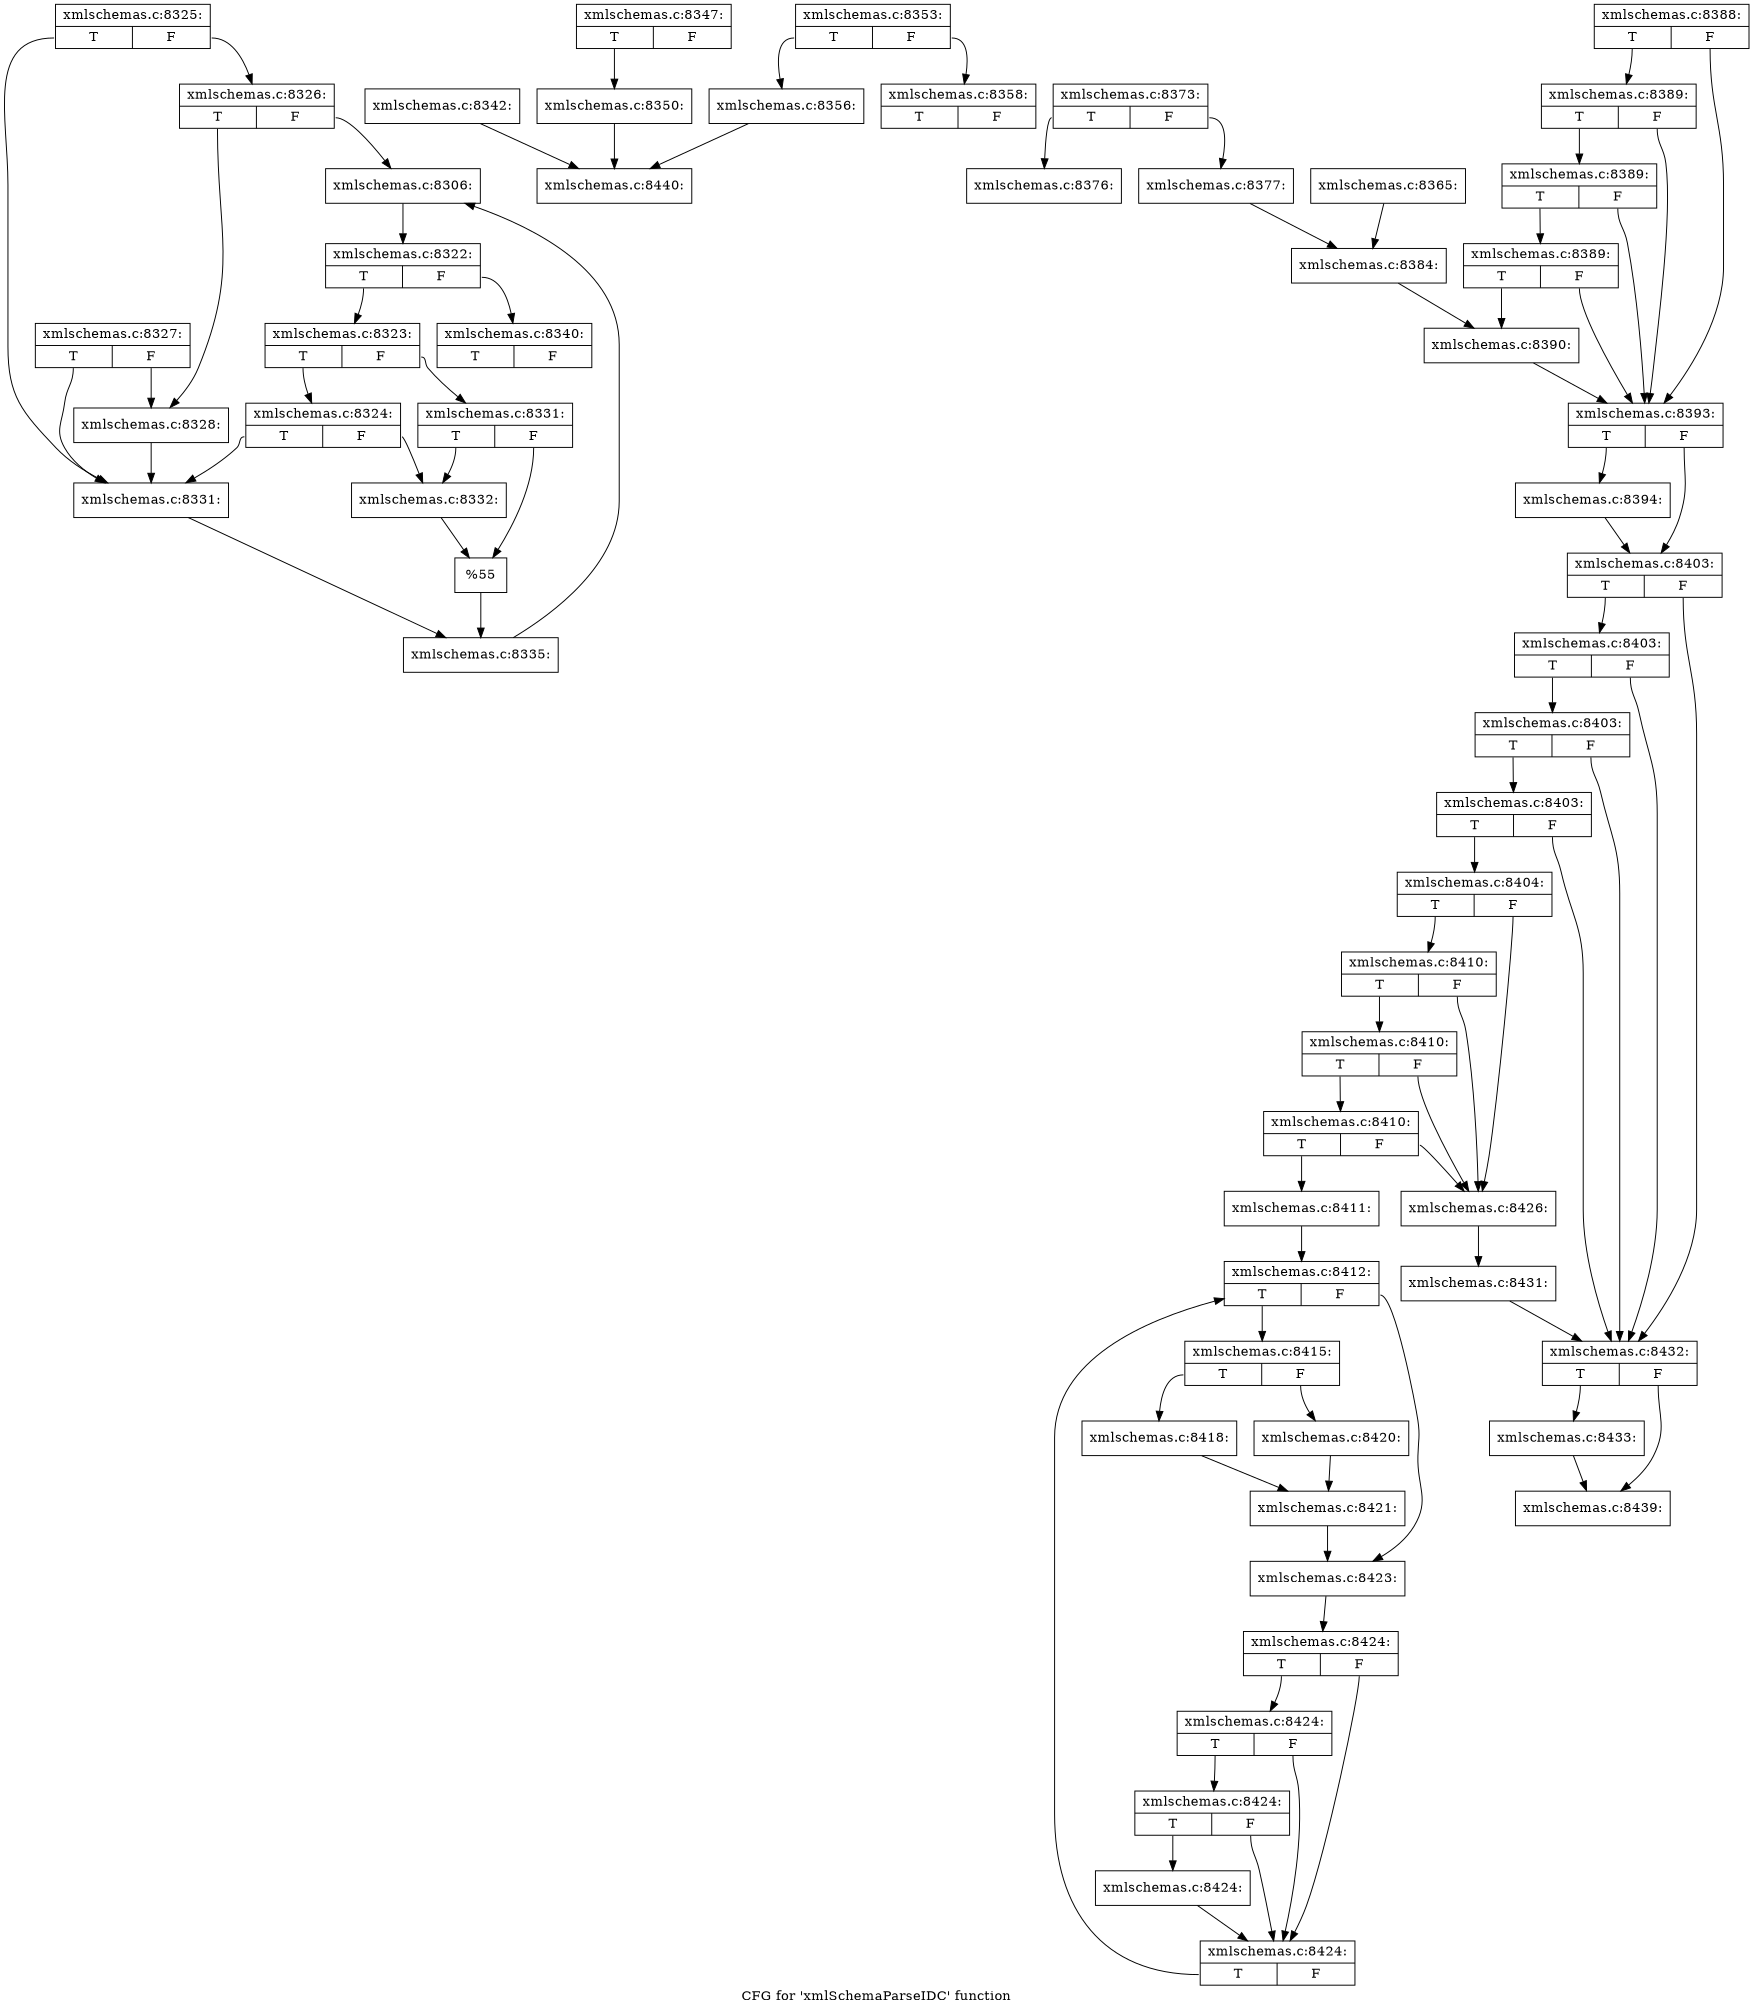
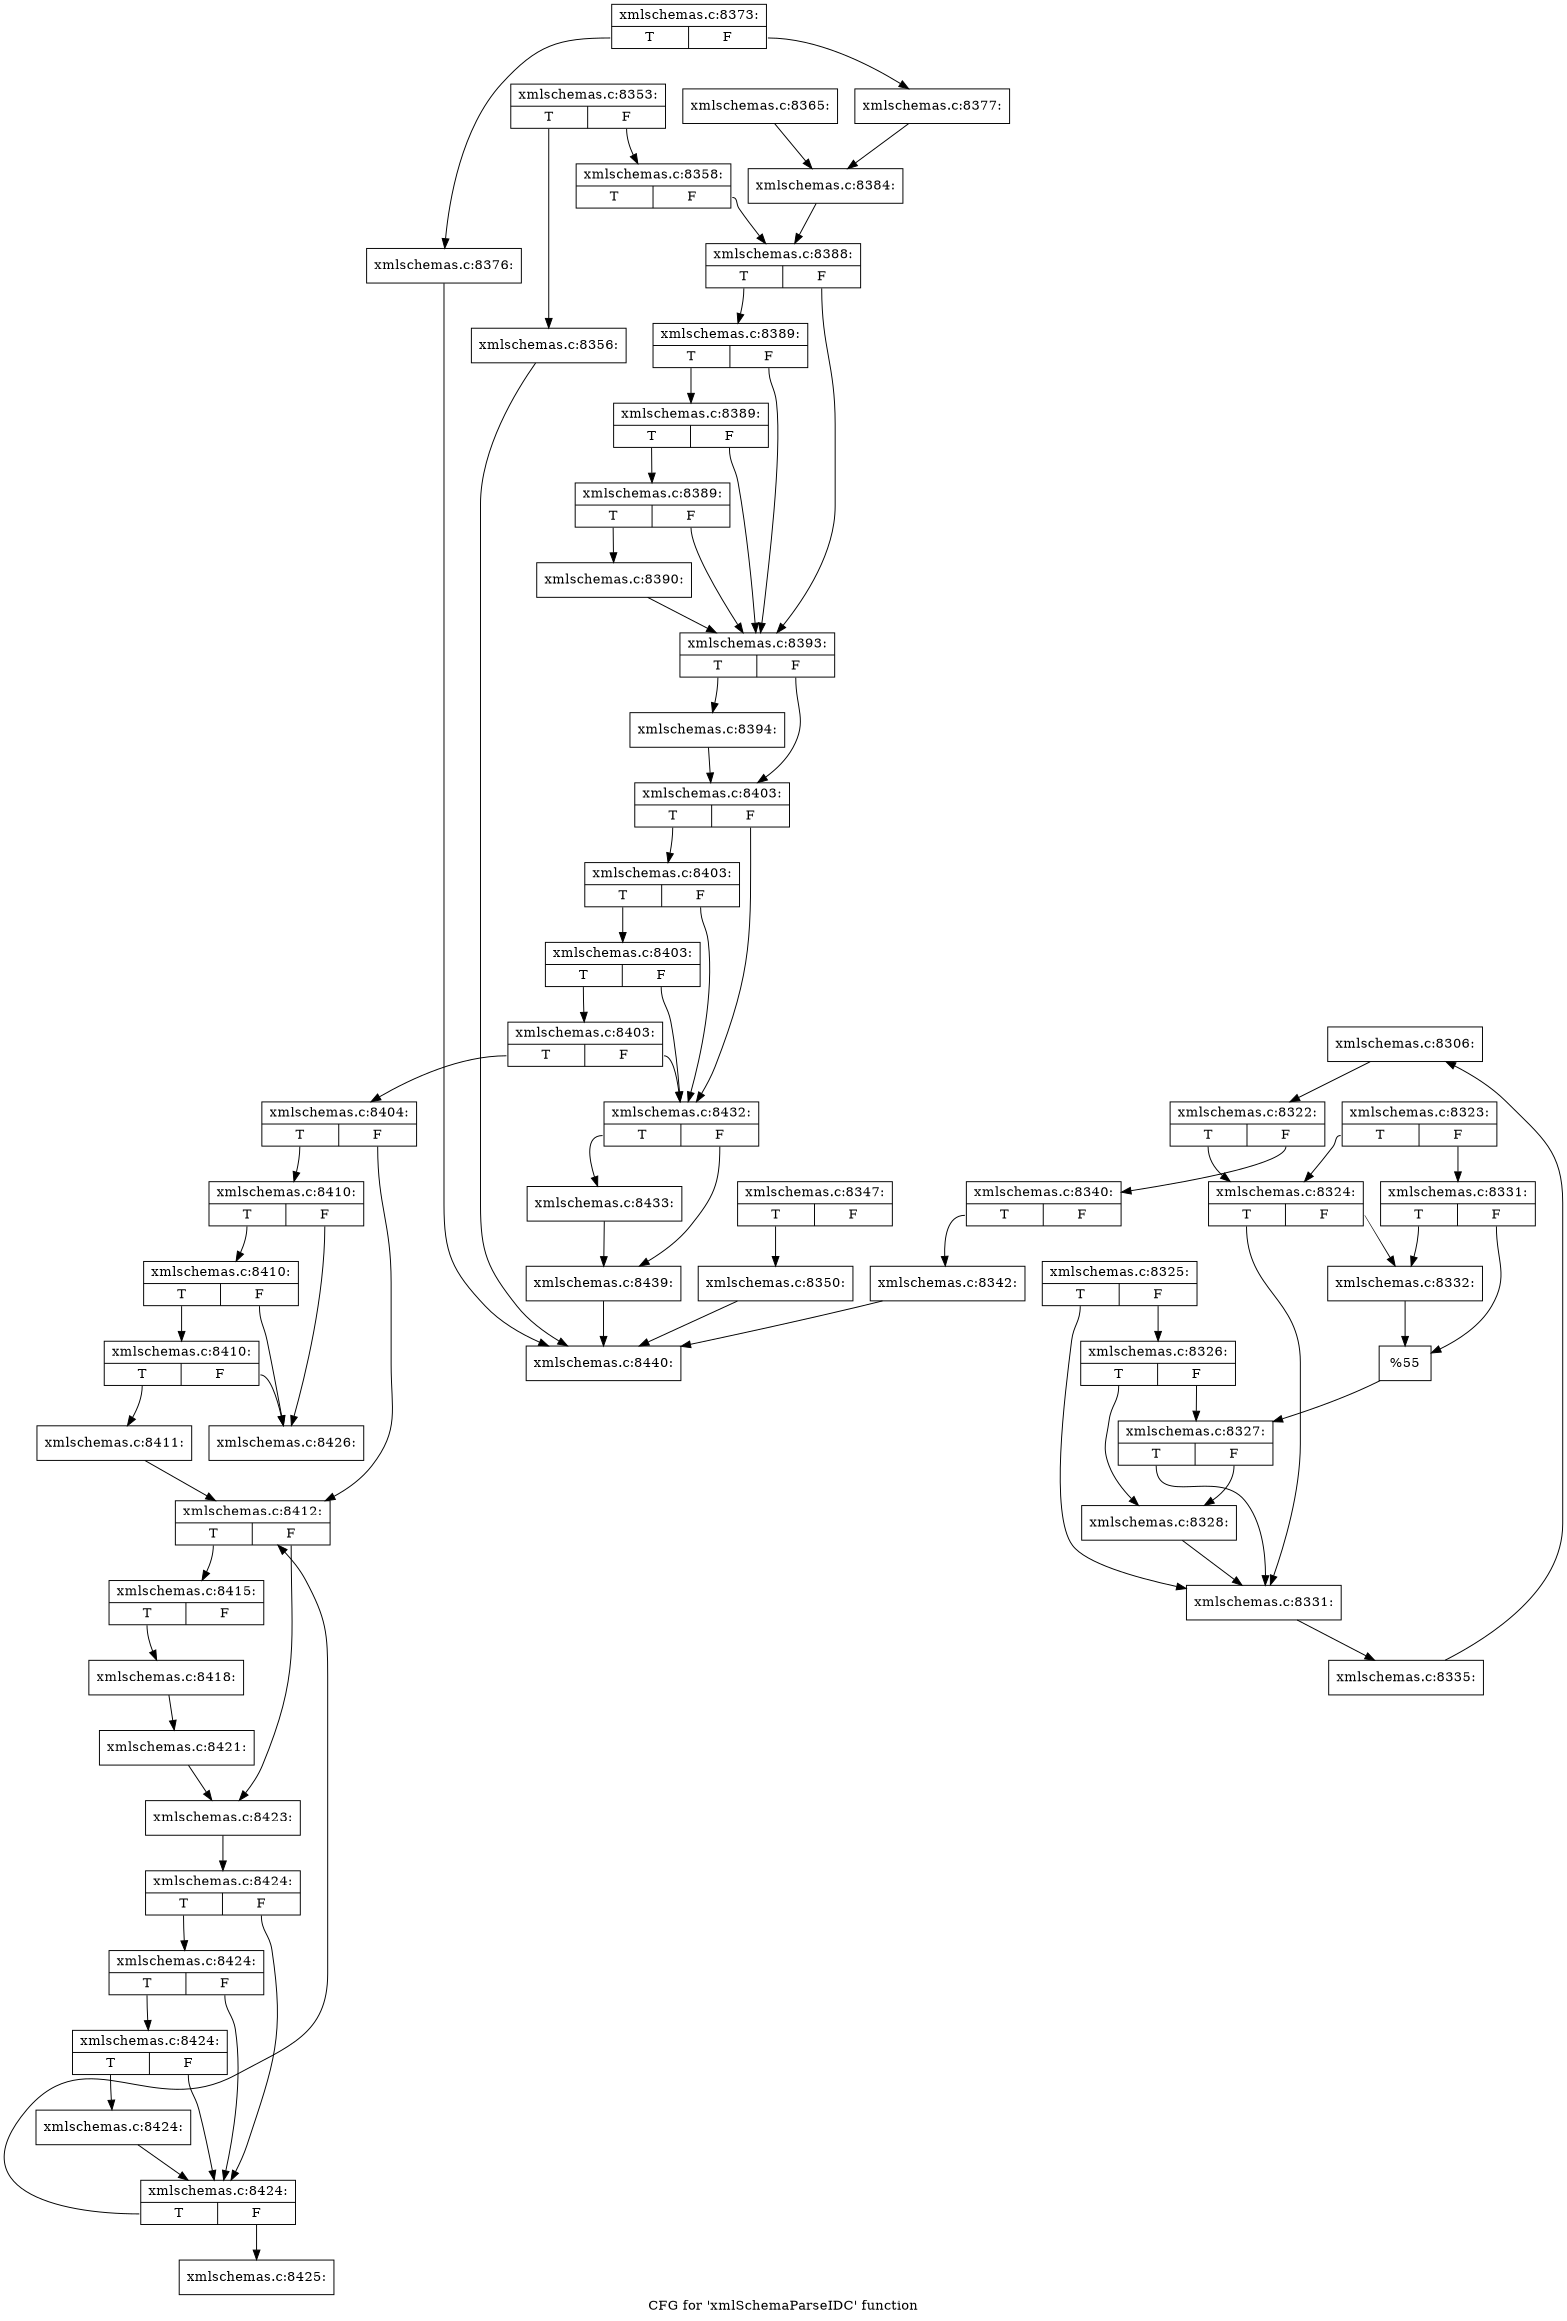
edge "xmlschemas.c:8326:" -> "xmlschemas.c:8306:": now "xmlschemas.c:8326:" -> "xmlschemas.c:8327:"
edge "xmlschemas.c:8358:" -> "xmlschemas.c:8388:": added
edge "xmlschemas.c:8322:" -> "xmlschemas.c:8323:": now "xmlschemas.c:8322:" -> "xmlschemas.c:8324:"
edge "xmlschemas.c:8384:" -> "xmlschemas.c:8390:": now "xmlschemas.c:8384:" -> "xmlschemas.c:8388:"
edge "%55" -> "xmlschemas.c:8335:": now "%55" -> "xmlschemas.c:8327:"
edge "xmlschemas.c:8376:" -> "xmlschemas.c:8440:": added
edge "xmlschemas.c:8404:" -> "xmlschemas.c:8426:": now "xmlschemas.c:8404:" -> "xmlschemas.c:8412:"
edge "xmlschemas.c:8340:" -> "xmlschemas.c:8342:": added
node "xmlschemas.c:8431:": removed
edge "xmlschemas.c:8439:" -> "xmlschemas.c:8440:": added
node "xmlschemas.c:8420:": removed
node "xmlschemas.c:8425:": added
